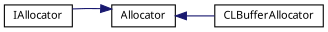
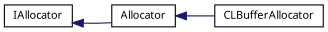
edge "IAllocator" -> "Allocator": reversed
